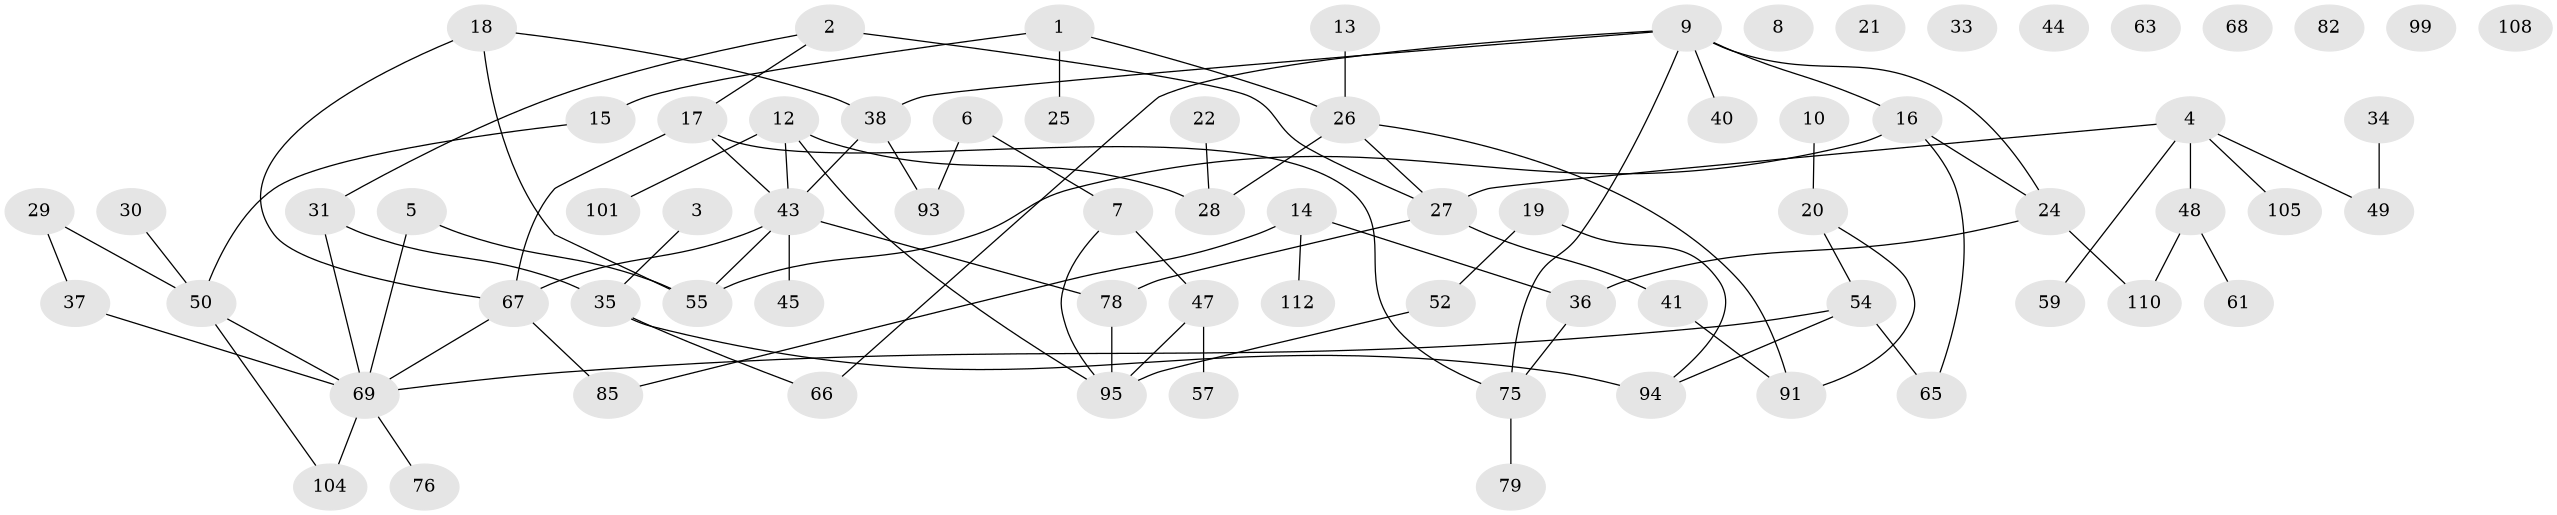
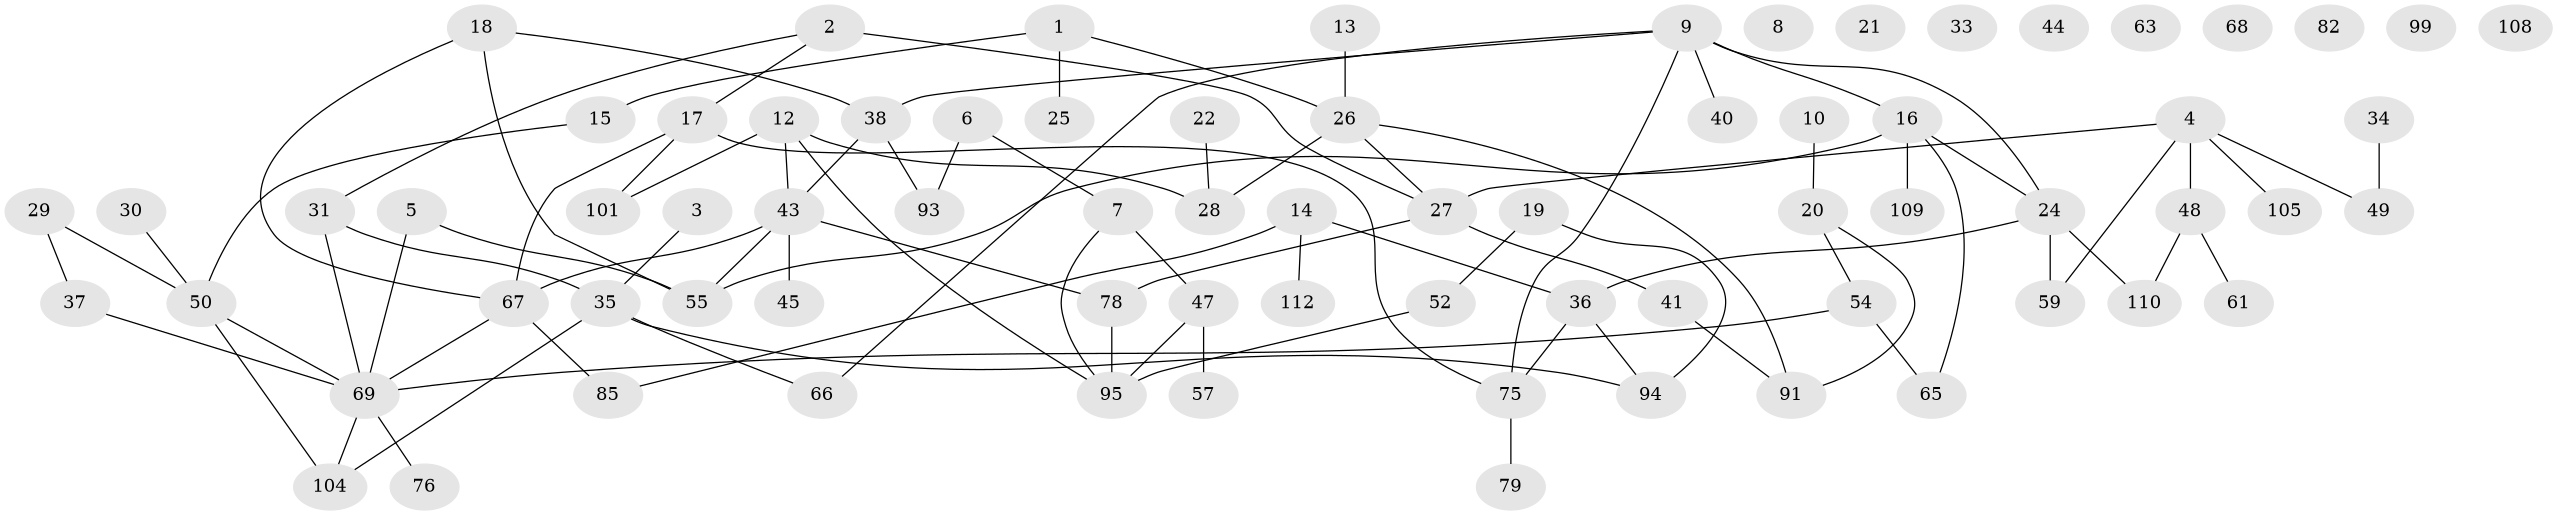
edge "17" -- "43": now "17" -- "101"
node "109": added
edge "24" -- "59": added
edge "54" -- "94": now "36" -- "94"
edge "35" -- "104": added
